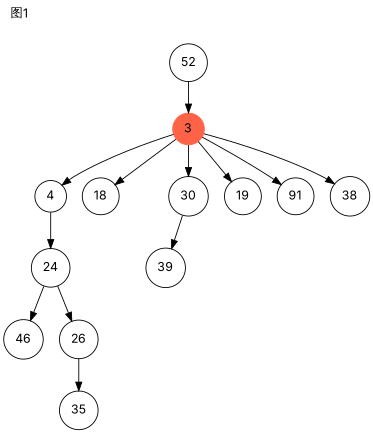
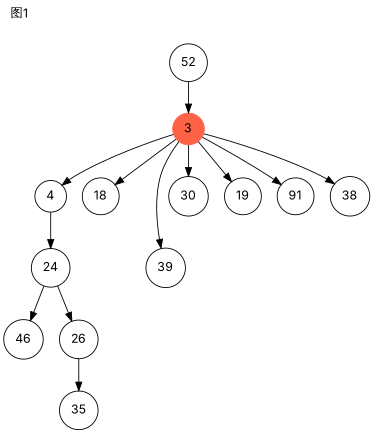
edge "30" -> "39": now "3" -> "39"
